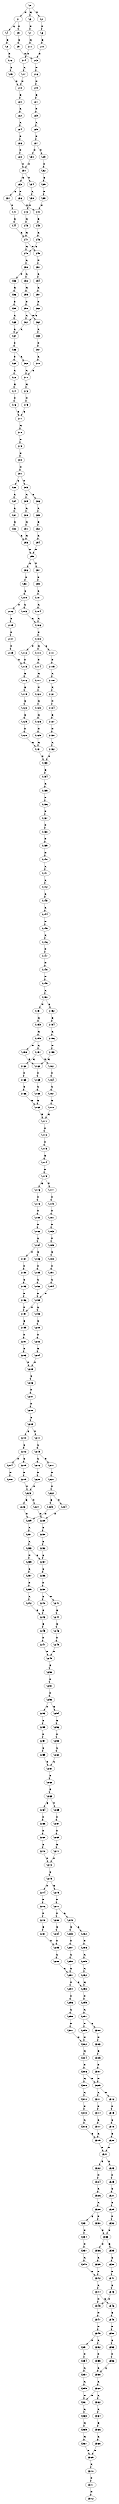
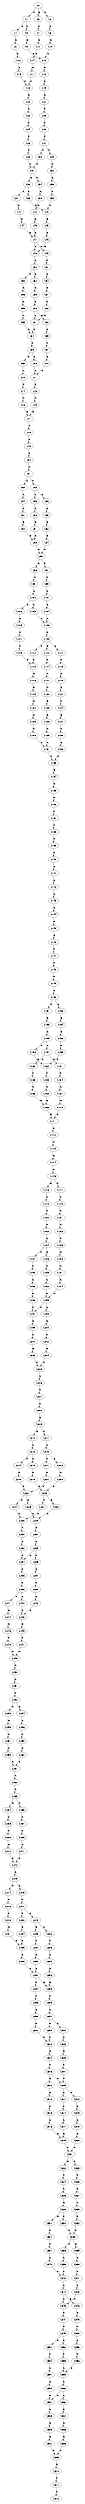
edge "S218" -> "S222": added, label "T"
